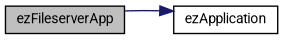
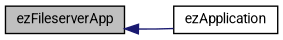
edge "ezFileserverApp" -> "ezApplication": reversed
